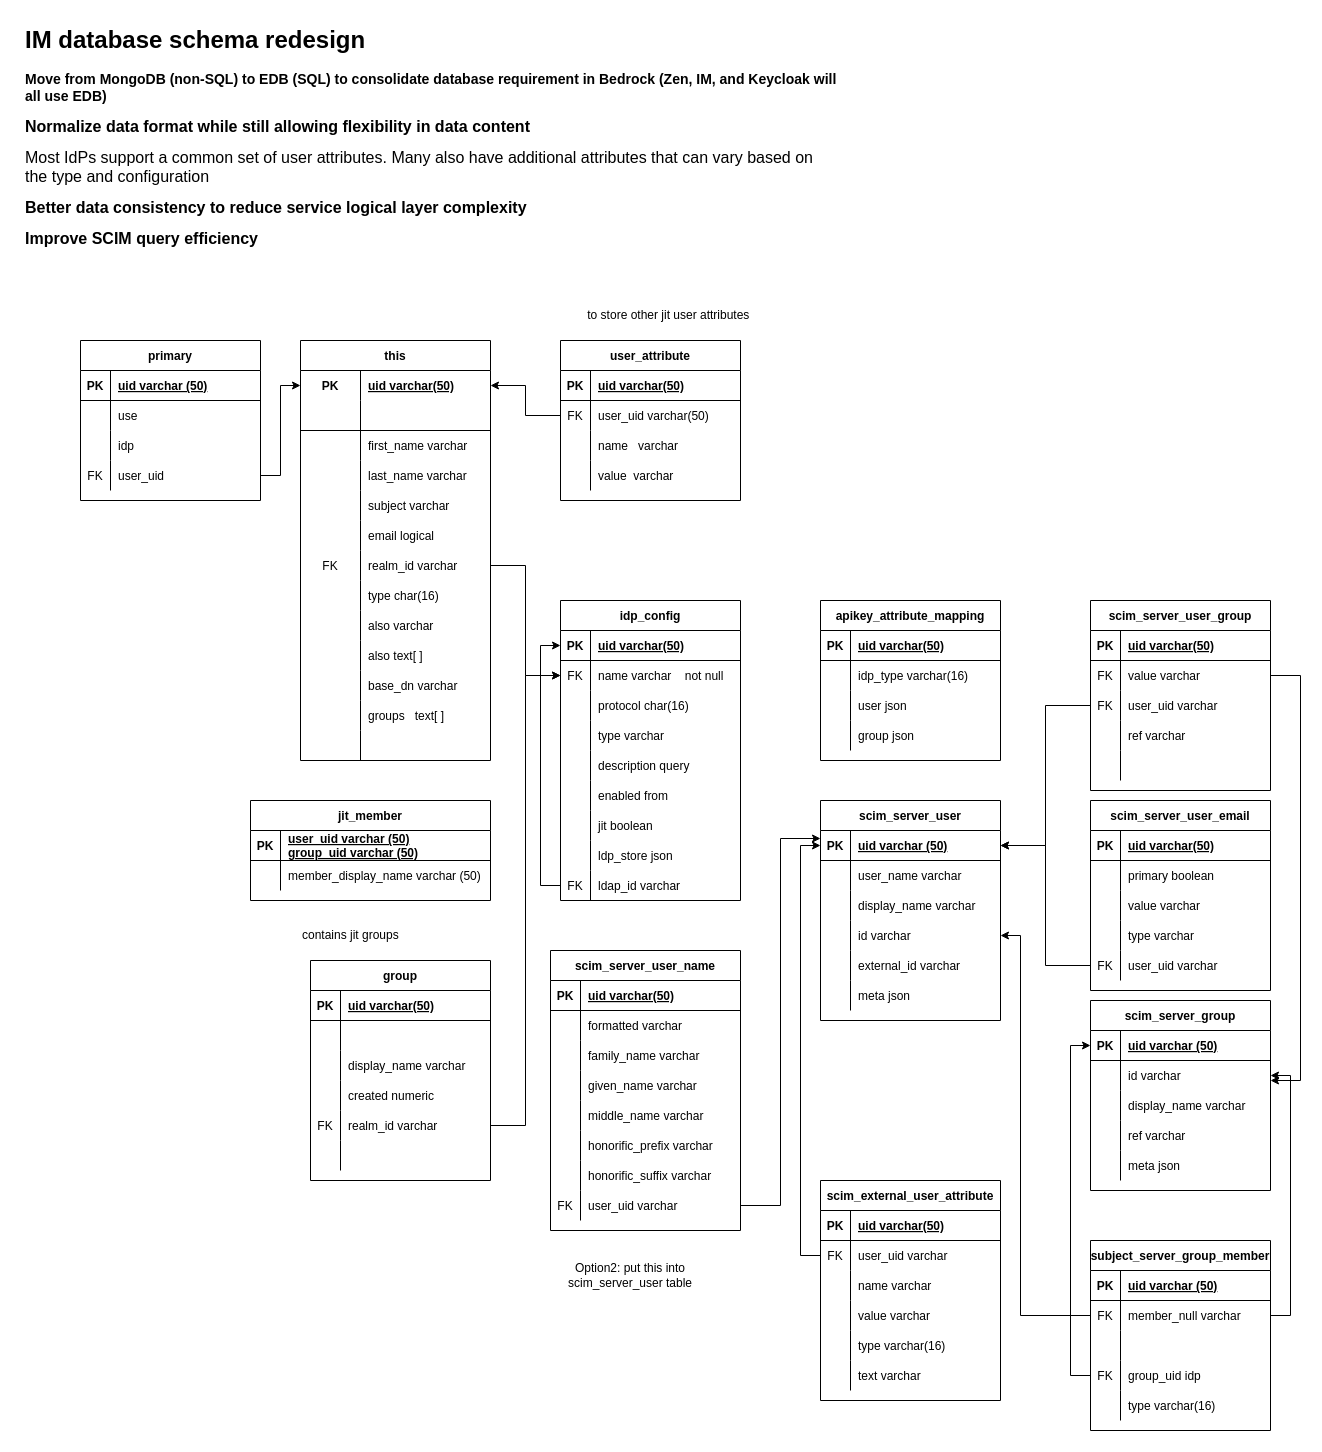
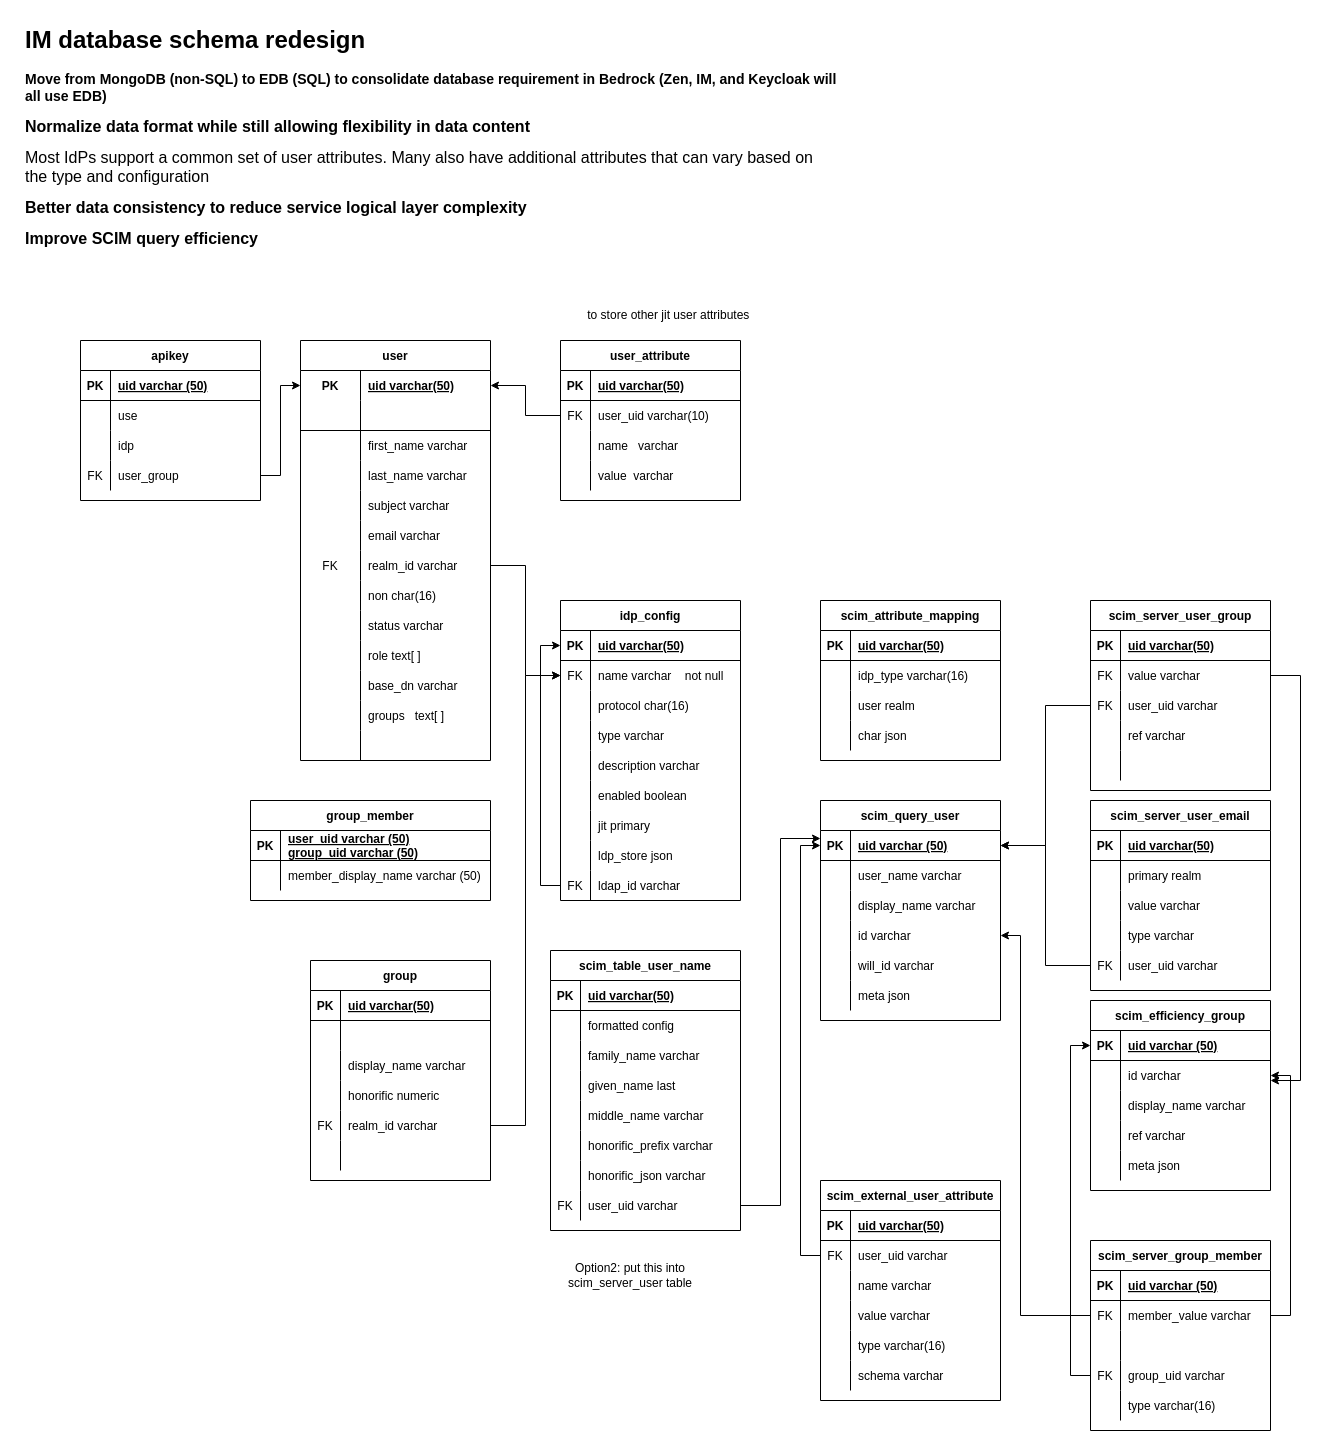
node "primary": label "primary" -> "apikey"
node "this": label "this" -> "user"
node "user_uid varchar(50)": label "user_uid varchar(50)" -> "user_uid varchar(10)"
node "user_uid": label "user_uid" -> "user_group"
node "email logical": label "email logical" -> "email varchar"
node "type char(16)": label "type char(16)" -> "non char(16)"
node "apikey_attribute_mapping": label "apikey_attribute_mapping" -> "scim_attribute_mapping"
node "also varchar": label "also varchar" -> "status varchar"
node "also text[ ]": label "also text[ ]" -> "role text[ ]"
node "user json": label "user json" -> "user realm"
node "group json": label "group json" -> "char json"
node "description query": label "description query" -> "description varchar"
node "enabled from": label "enabled from" -> "enabled boolean"
node "jit_member": label "jit_member" -> "group_member"
node "scim_server_user": label "scim_server_user" -> "scim_query_user"
node "jit boolean": label "jit boolean" -> "jit primary"
node "primary boolean": label "primary boolean" -> "primary realm"
node "contains jit groups": removed
node "scim_server_user_name": label "scim_server_user_name" -> "scim_table_user_name"
node "external_id varchar": label "external_id varchar" -> "will_id varchar"
node "scim_server_group": label "scim_server_group" -> "scim_efficiency_group"
node "formatted varchar": label "formatted varchar" -> "formatted config"
node "given_name varchar": label "given_name varchar" -> "given_name last"
node "created numeric": label "created numeric" -> "honorific numeric"
node "honorific_suffix varchar": label "honorific_suffix varchar" -> "honorific_json varchar"
node "subject_server_group_member": label "subject_server_group_member" -> "scim_server_group_member"
node "member_null varchar": label "member_null varchar" -> "member_value varchar"
node "text varchar": label "text varchar" -> "schema varchar"
node "group_uid idp": label "group_uid idp" -> "group_uid varchar"
